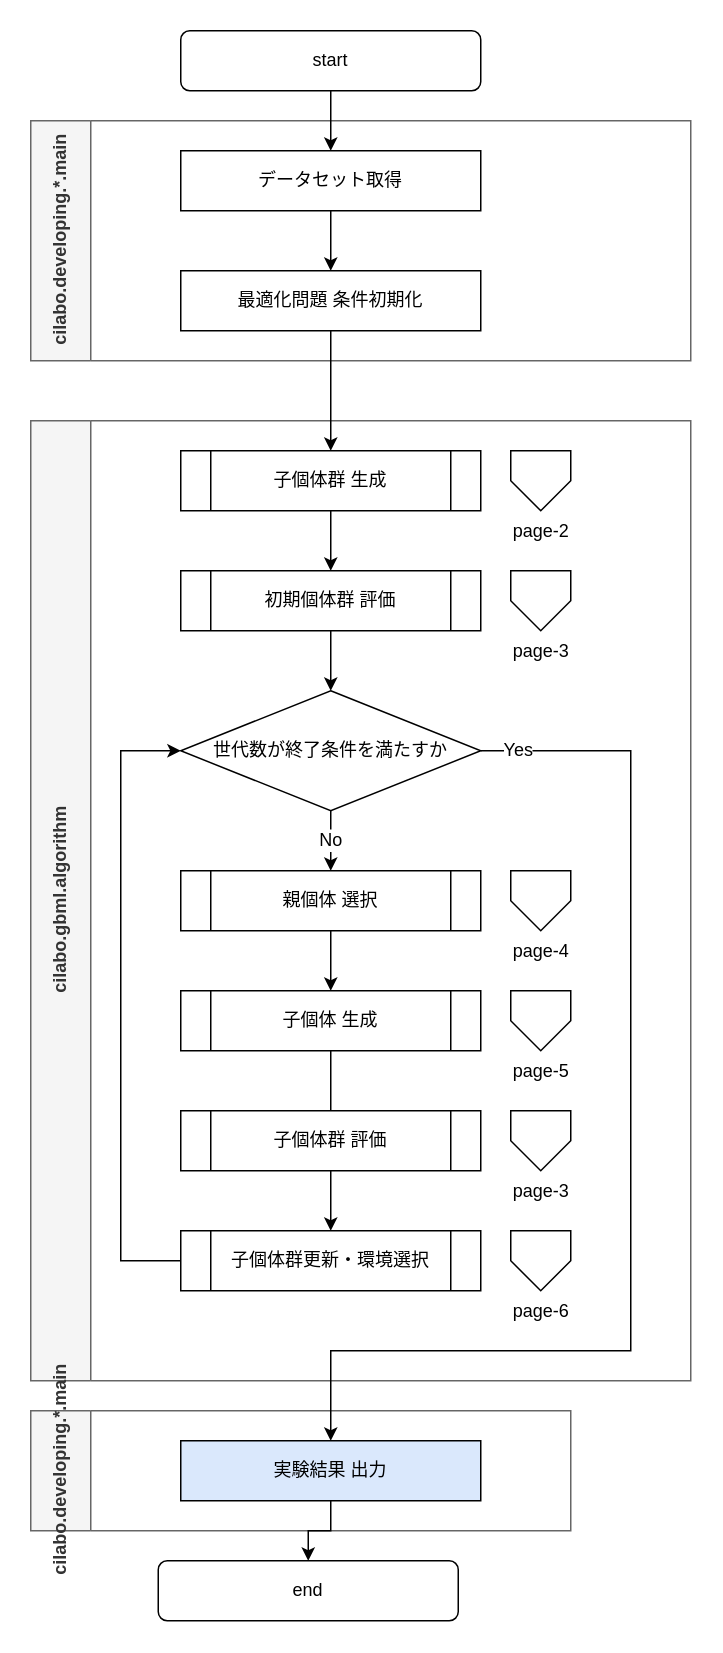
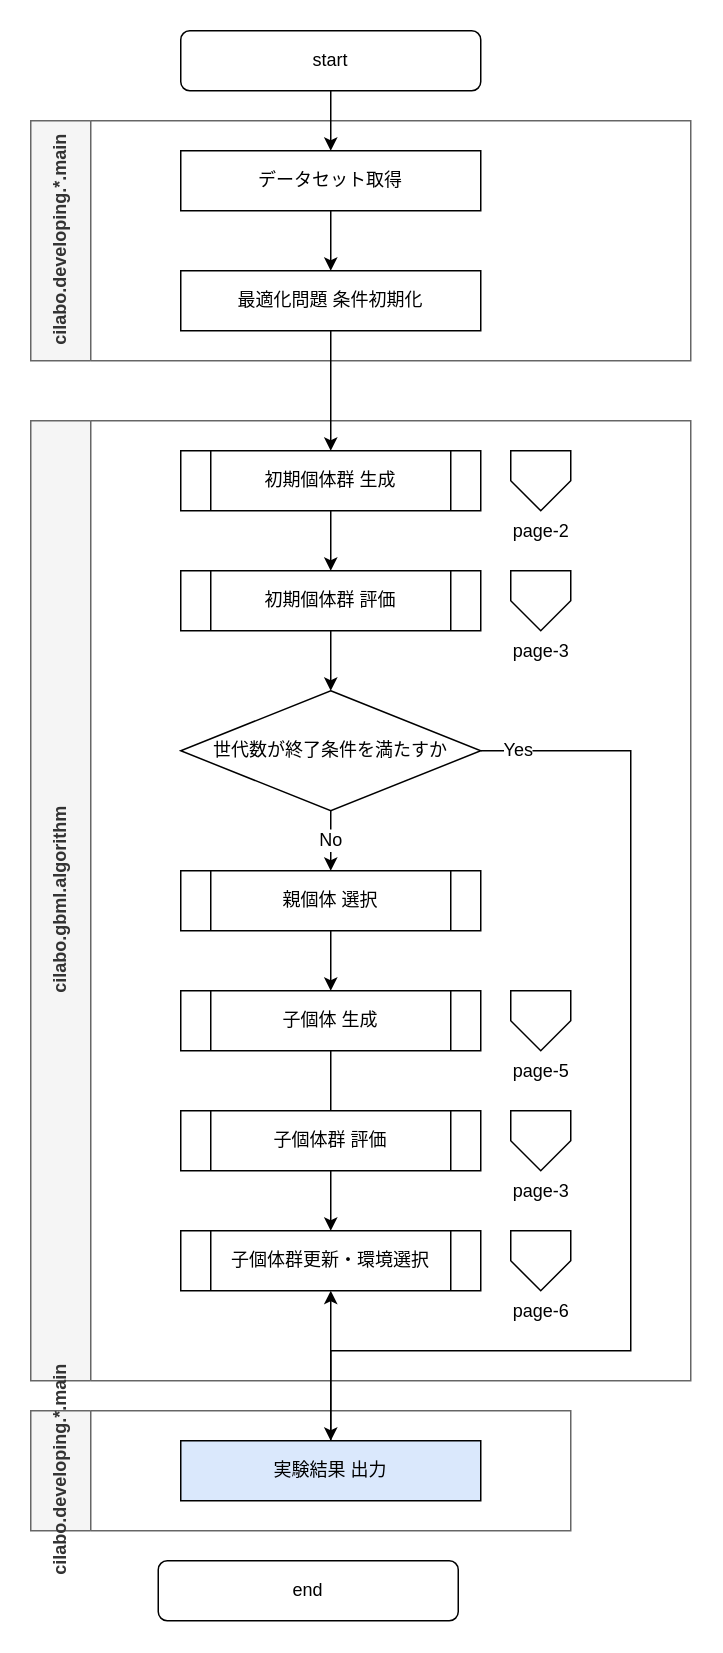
node "子個体群 生成": label "子個体群 生成" -> "初期個体群 生成"
node "page-4": removed
edge "子個体群更新・環境選択" -> "世代数が終了条件を満たすか": removed
edge "実験結果 出力" -> "end": now "実験結果 出力" -> "子個体群更新・環境選択"
